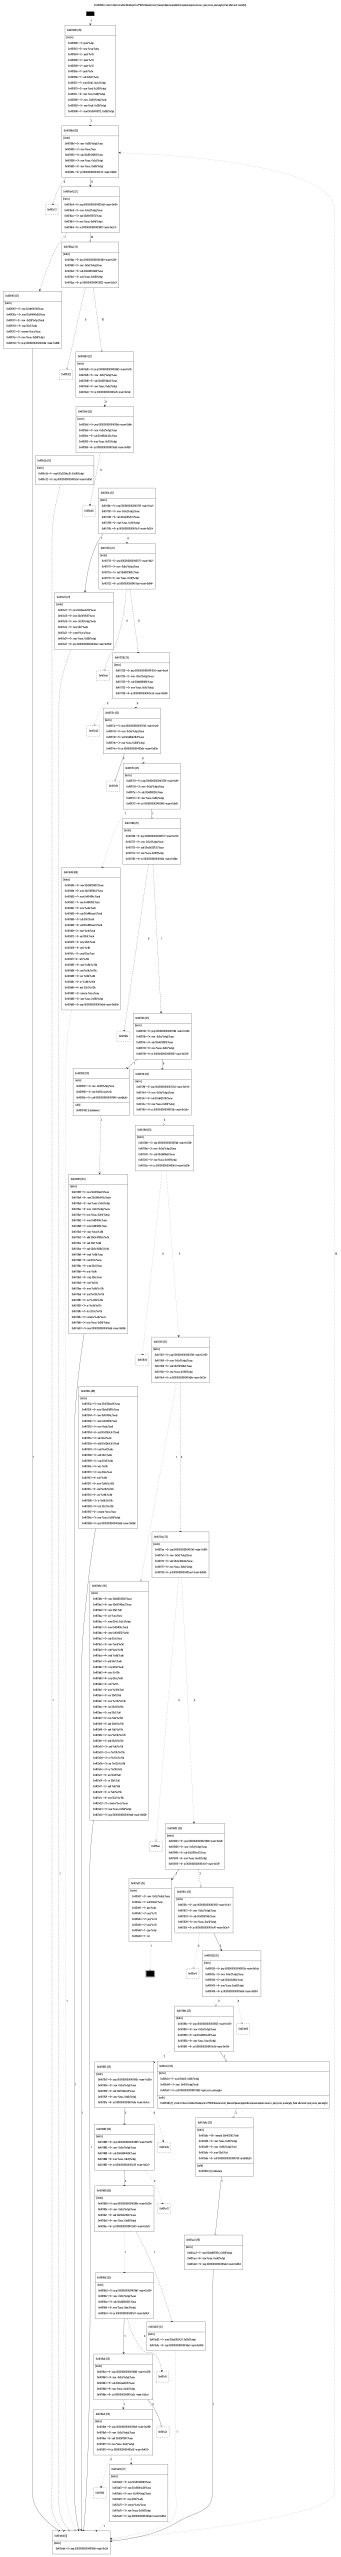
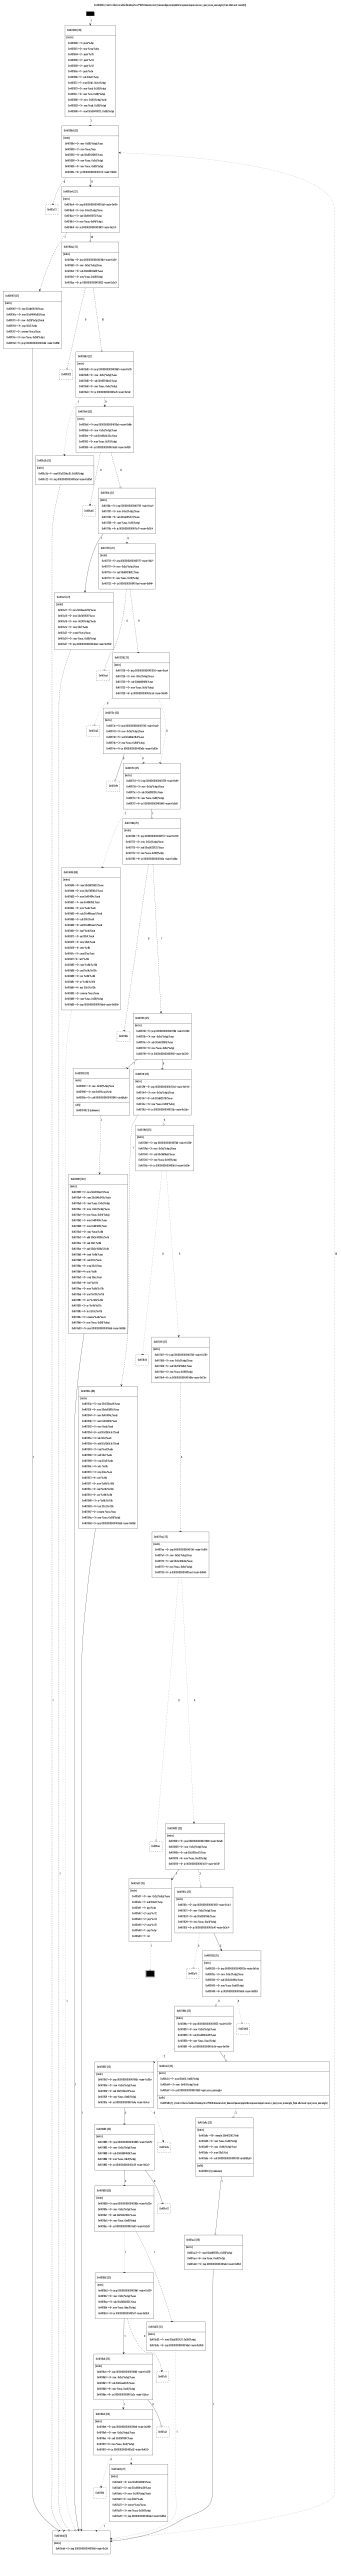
edge "0x4016d0 [22]" -> "0x401e2b [12]": added, label "1"
edge "0x4016e6 [22]" -> "0x4016fc [22]": added, label "9"
edge "0x401728 [22]" -> "0x40173e [22]": now "0x401728 [22]" -> "0x401754 [25]"
edge "0x40179f [25]" -> "0x40193a [88]": added, label "1"
node "0x401d9e [141]": removed
edge "0x401880 [25]" -> "0x401c07": style dotted -> solid
